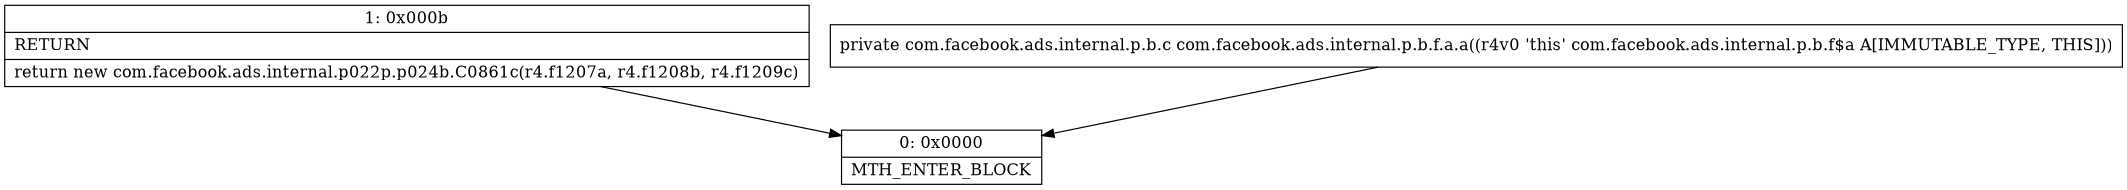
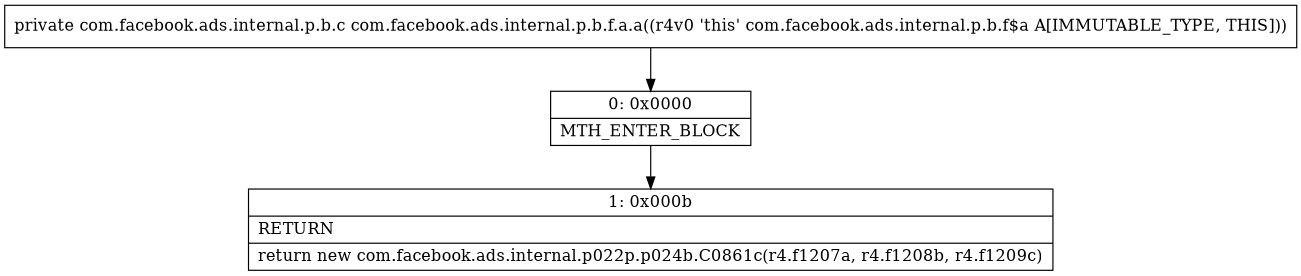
edge "1: 0x000b" -> "0: 0x0000": reversed
